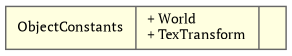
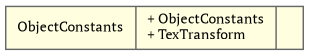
node "ObjectConstants": text "+ World" -> "+ ObjectConstants"
